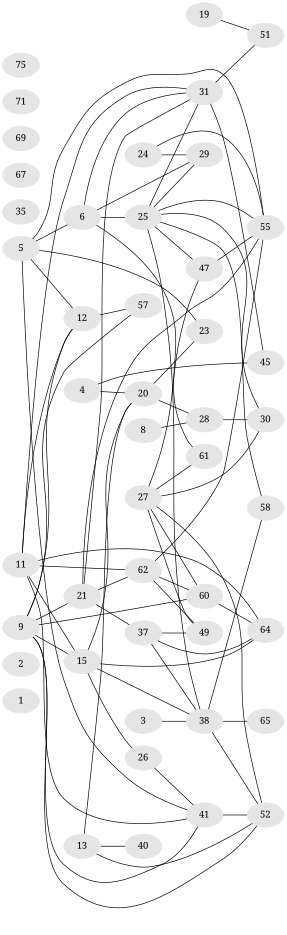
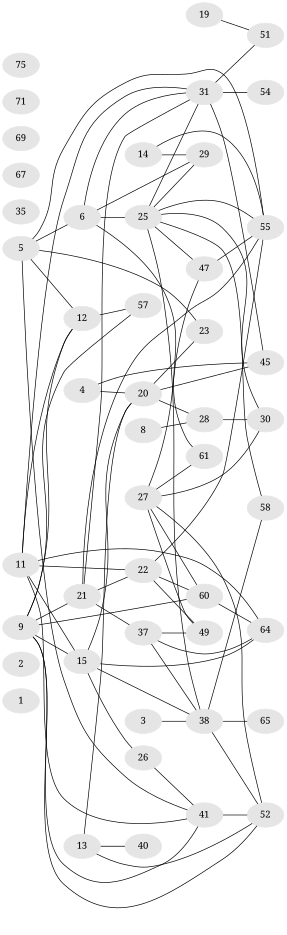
node "54": added
node "24": label "24" -> "14"
edge "45" -- "20": added
node "62": label "62" -> "22"
